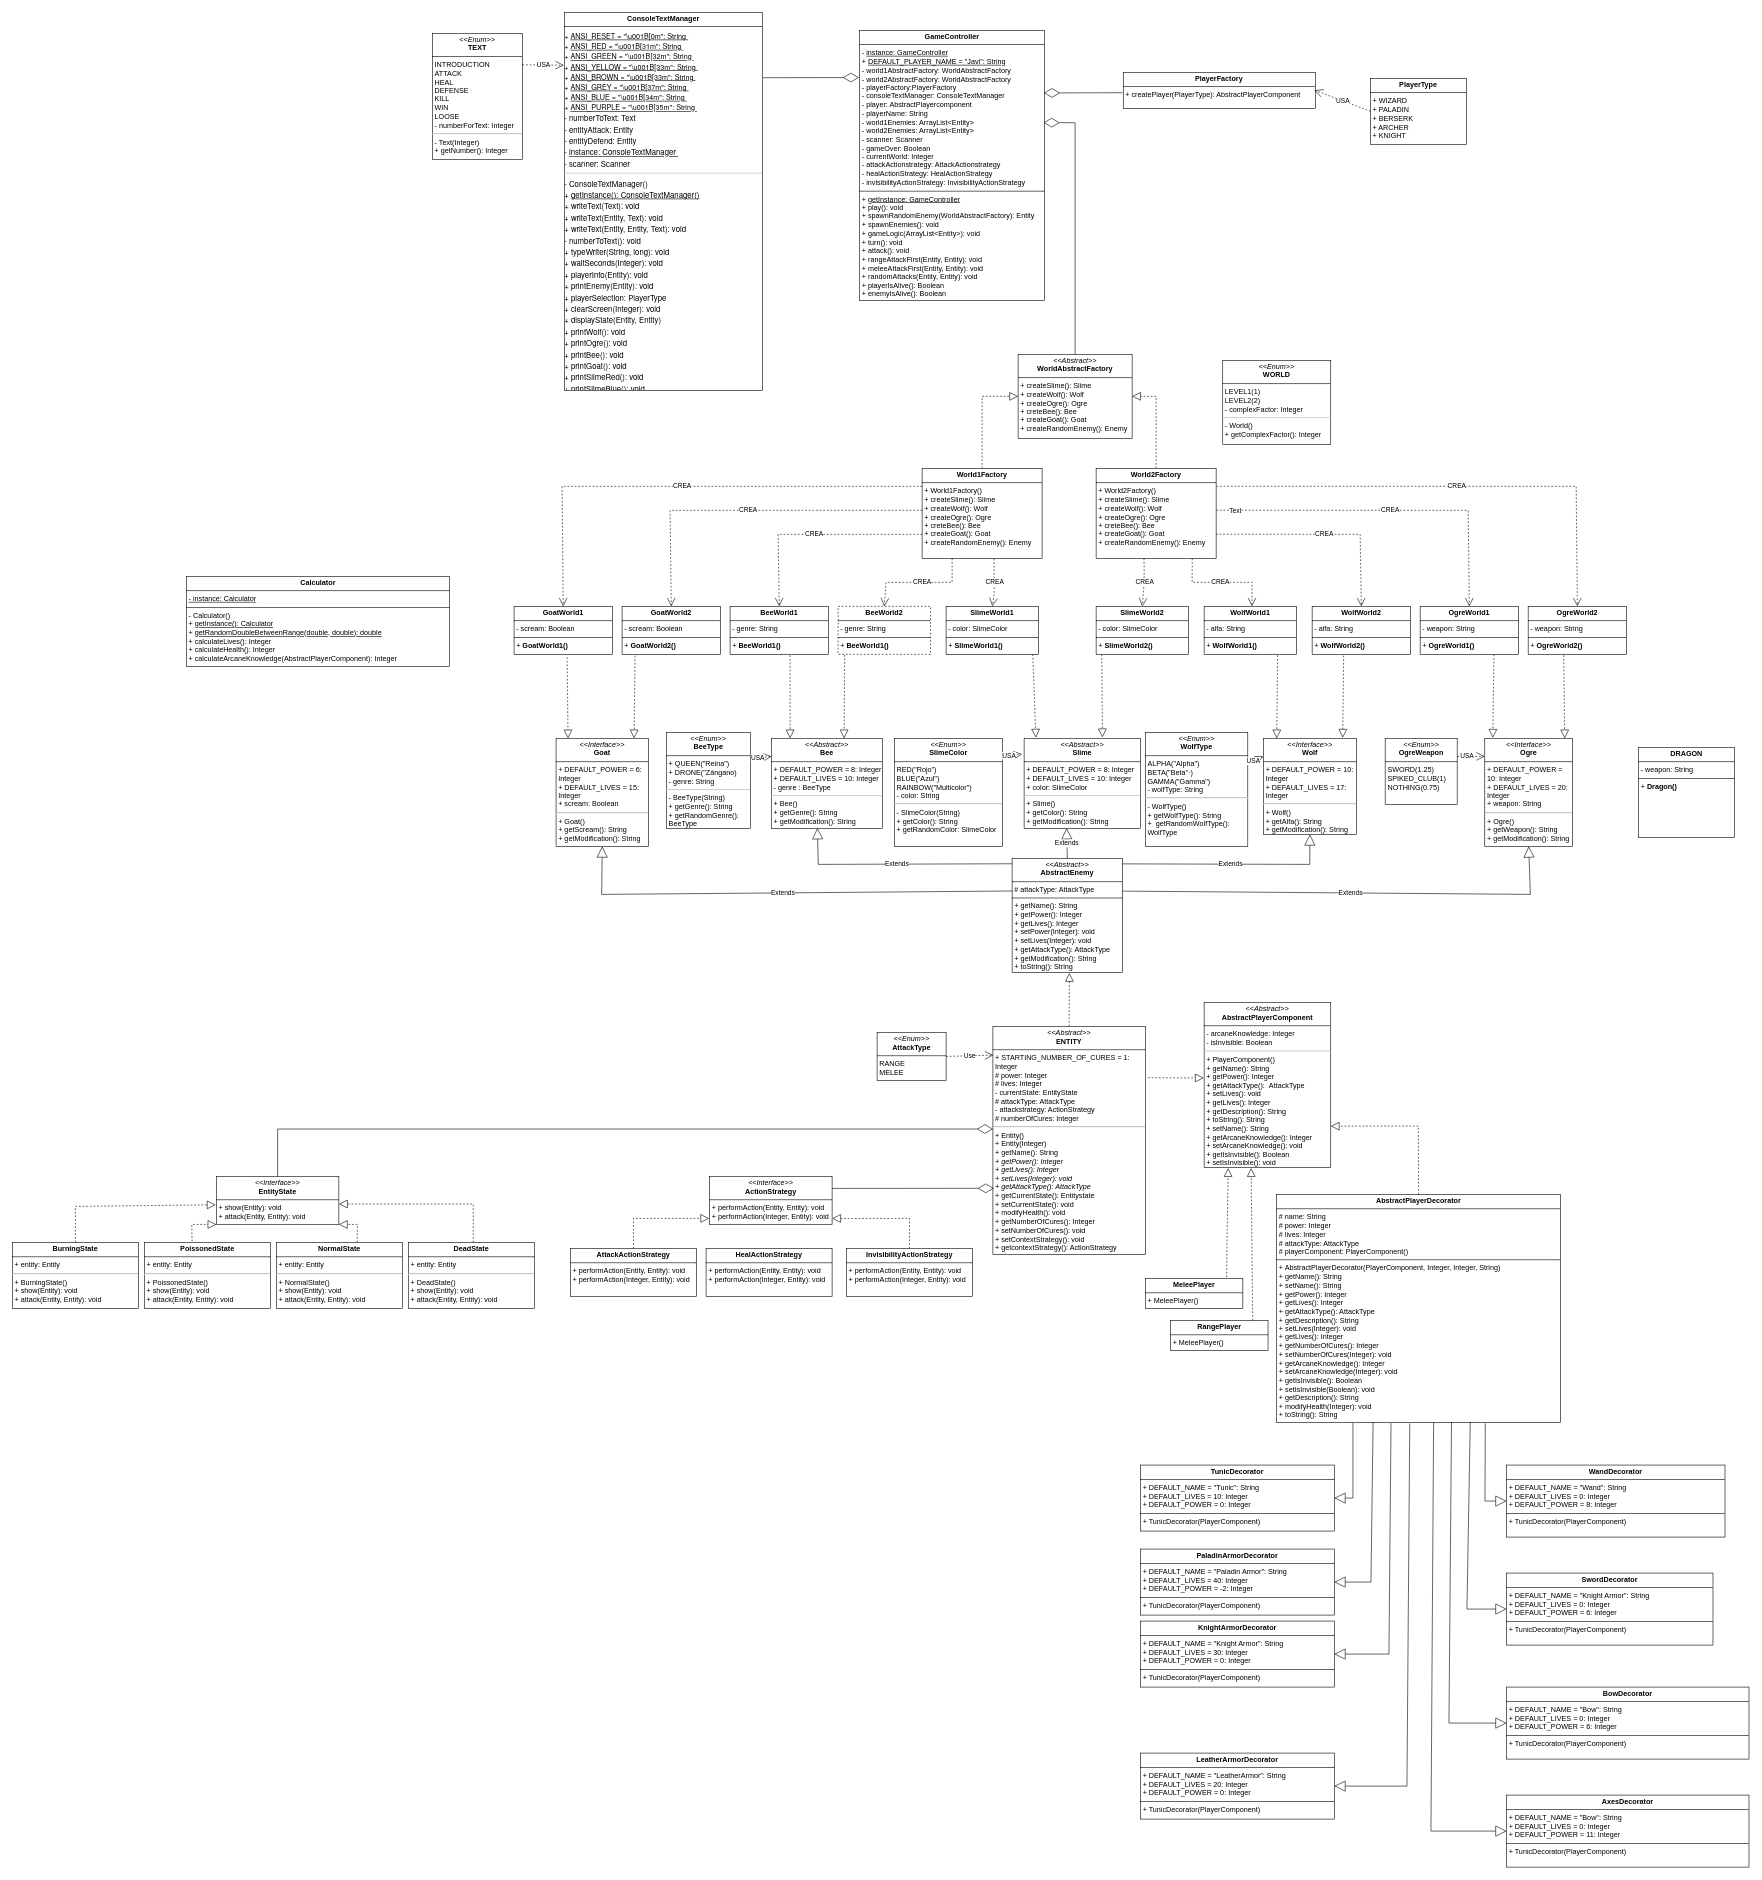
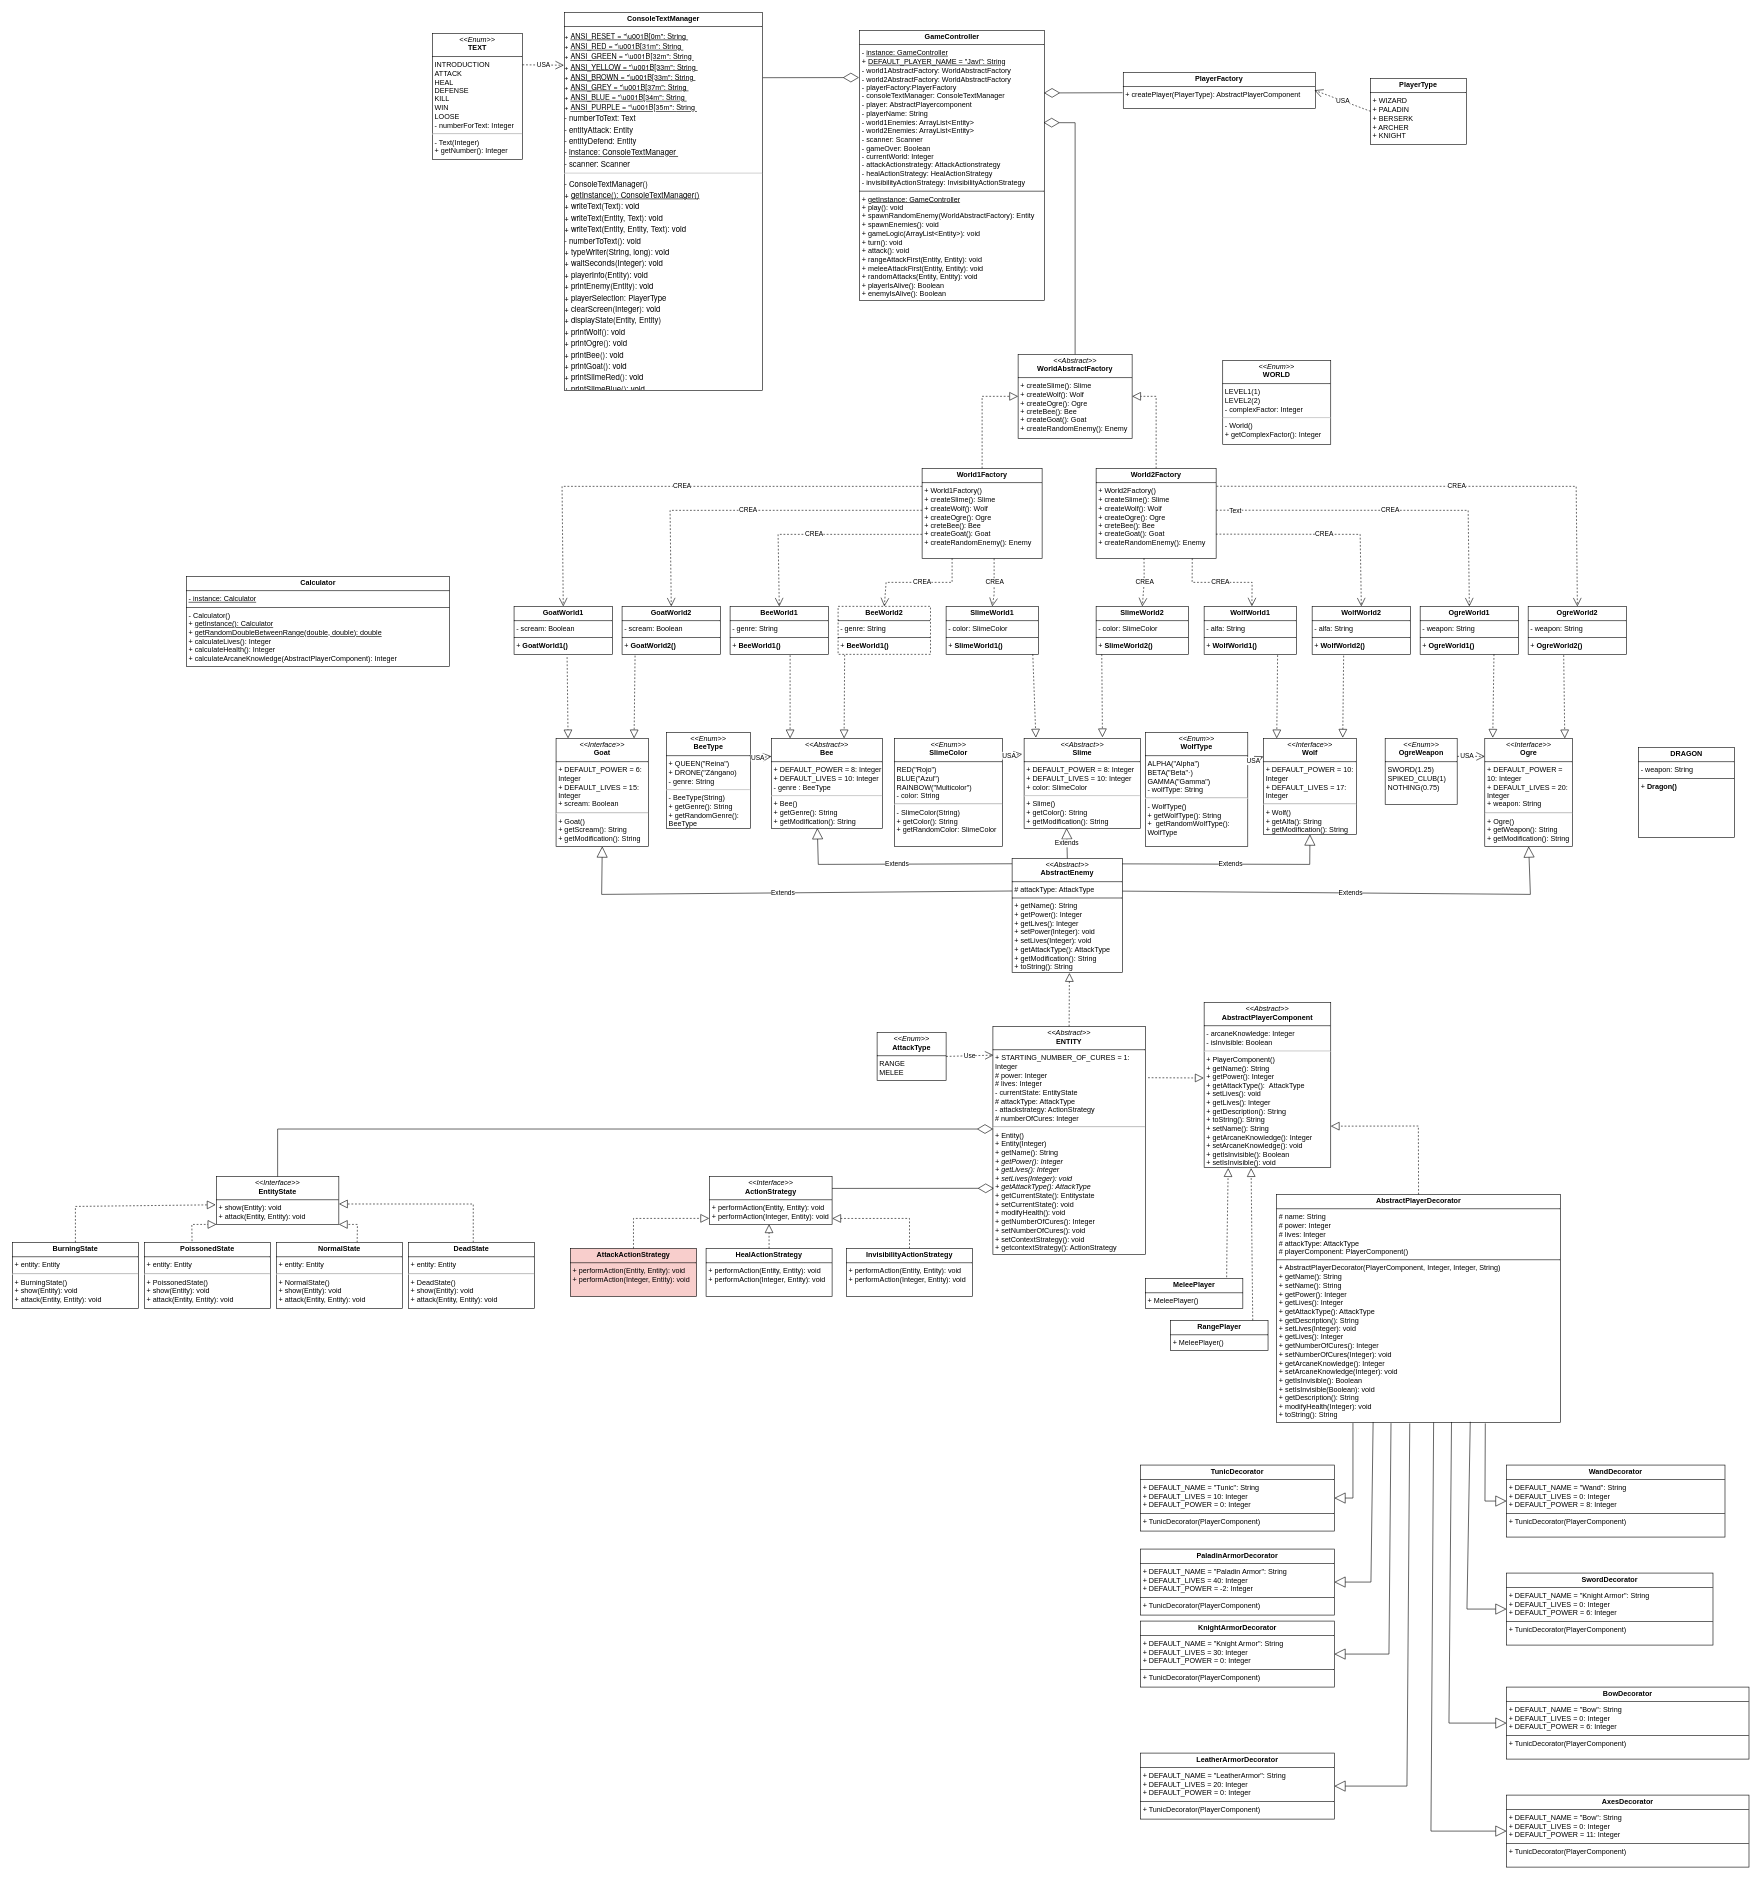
edge "HealActionStrategy + performAction(Entity, Entity): void + performAction(Integer, Entity): void" -> "<<Interface>> ActionStrategy + performAction(Entity, Entity): void + performAction(Integer, Entity): void": added
node "AttackActionStrategy + performAction(Entity, Entity): void + performAction(Integer, Entity): void": fillcolor #ffffff -> #f8cecc
